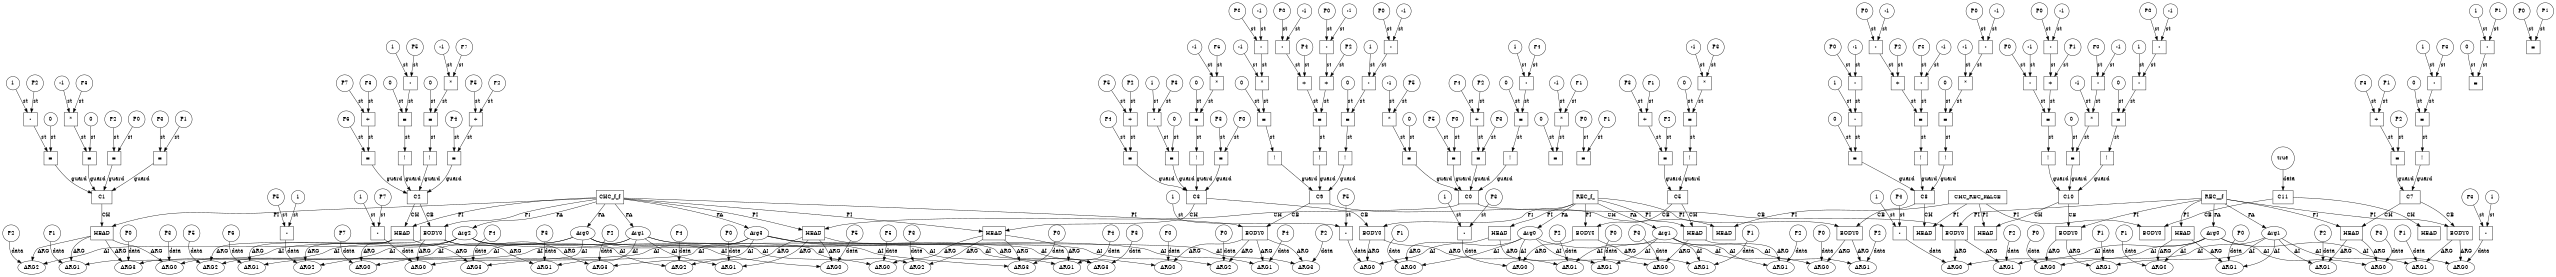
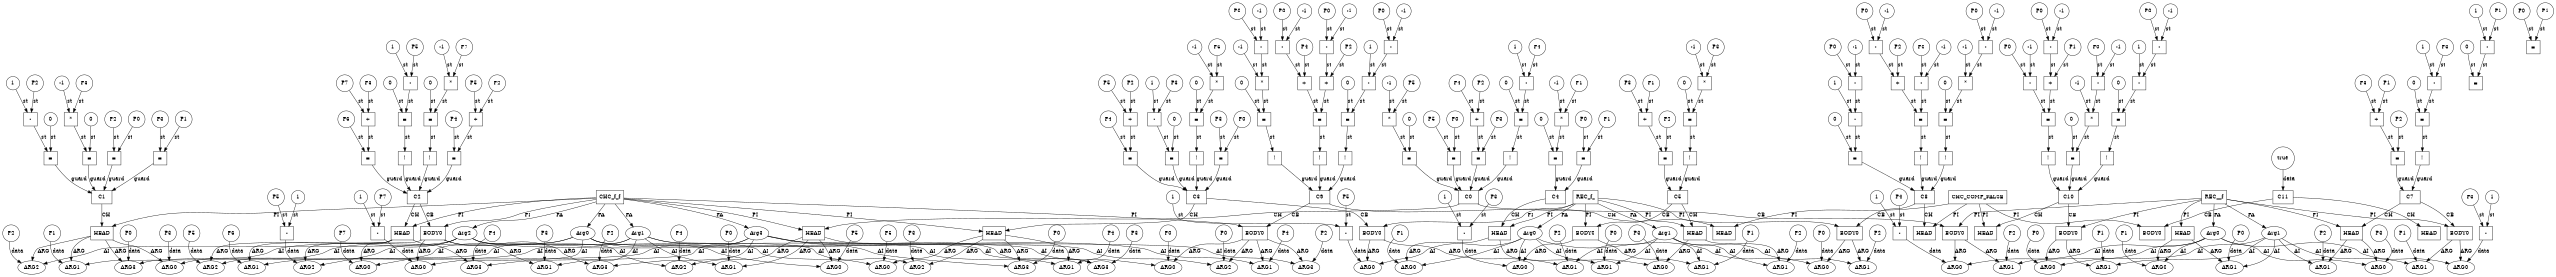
node "C4": added
node "CHC_REC_FALSE": label "CHC_REC_FALSE" -> "CHC_COMP_FALSE"
